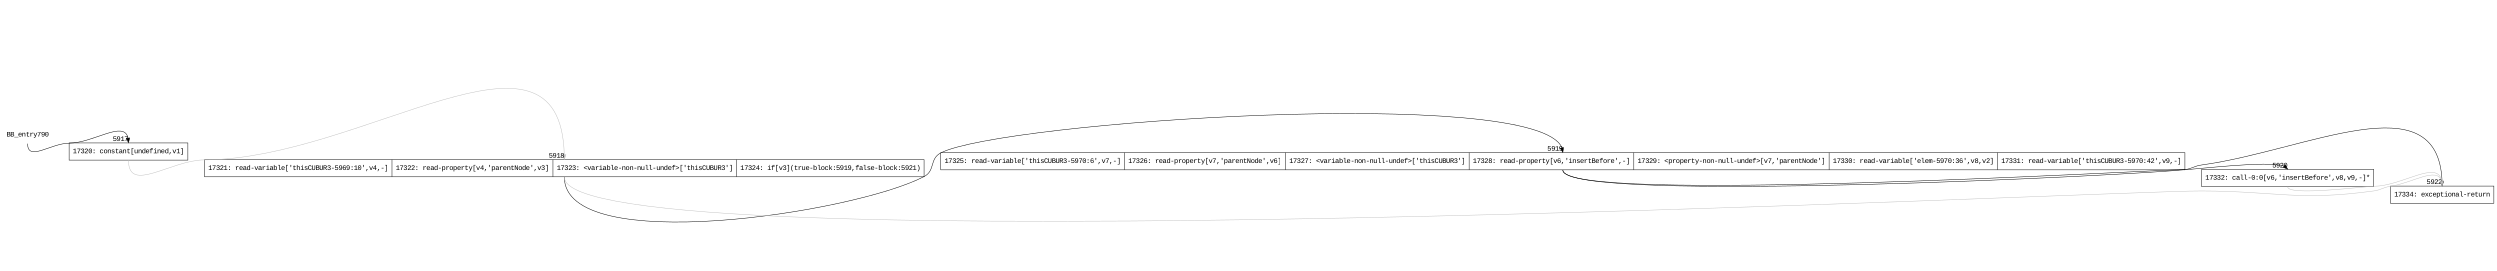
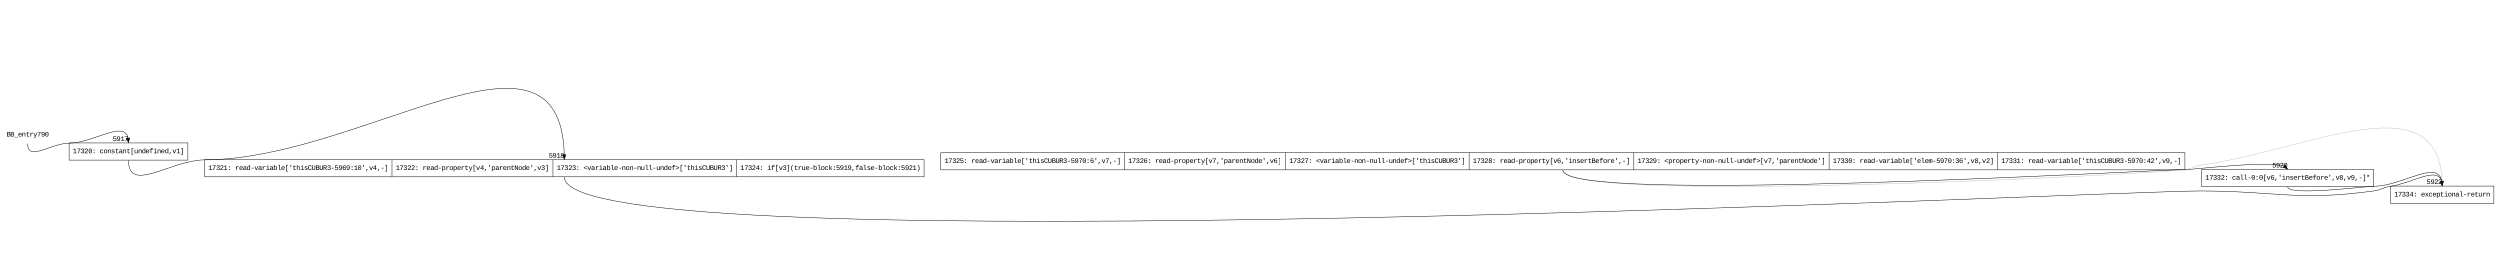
edge "17320: constant[undefined,v1]" -> "17321: read-variable['thisCUBUR3-5969:10',v4,-]": color gray -> black
edge "17321: read-variable['thisCUBUR3-5969:10',v4,-]" -> "17325: read-variable['thisCUBUR3-5970:6',v7,-]": removed
edge "17325: read-variable['thisCUBUR3-5970:6',v7,-]" -> "17334: exceptional-return": color black -> gray
edge "17332: call-0:0[v6,'insertBefore',v8,v9,-]*" -> "17334: exceptional-return": color gray -> black
edge "17321: read-variable['thisCUBUR3-5969:10',v4,-]" -> "17334: exceptional-return": color gray -> black
